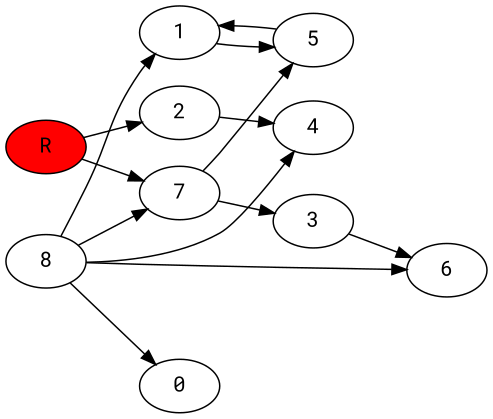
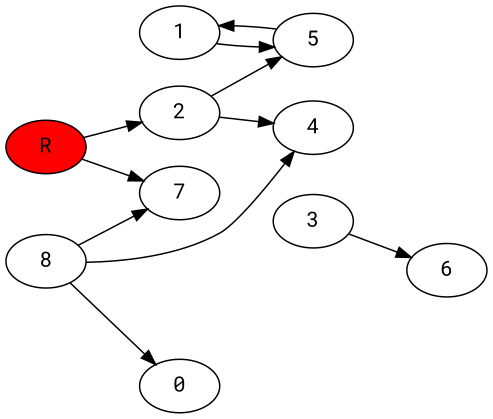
edge "7" -> "5": now "2" -> "5"
edge "8" -> "1": removed
edge "7" -> "3": removed
edge "8" -> "6": removed
